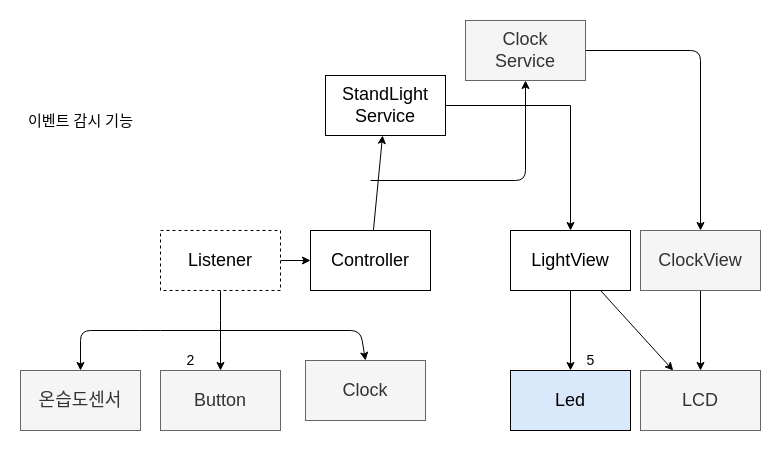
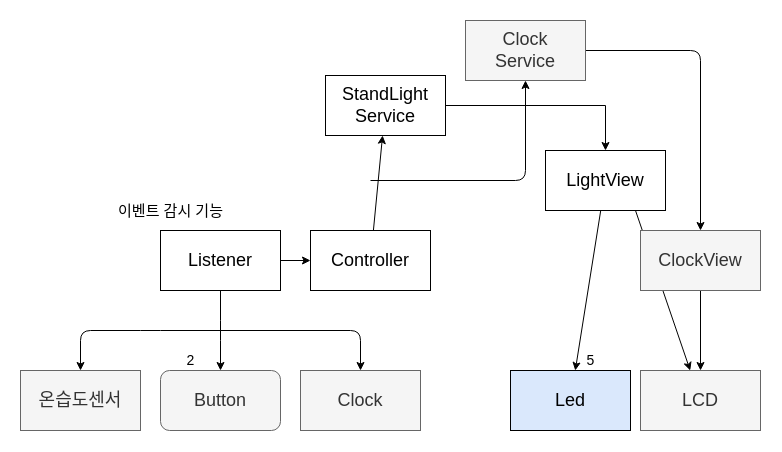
node "이벤트 감시 기능": moved (81, 121) -> (171, 211)
node "Listener": style dashed -> solid
node "LightView": moved (571, 261) -> (606, 181)
node "Clock": moved (366, 391) -> (361, 401)
node "Button": shape rectangle -> rounded rectangle
